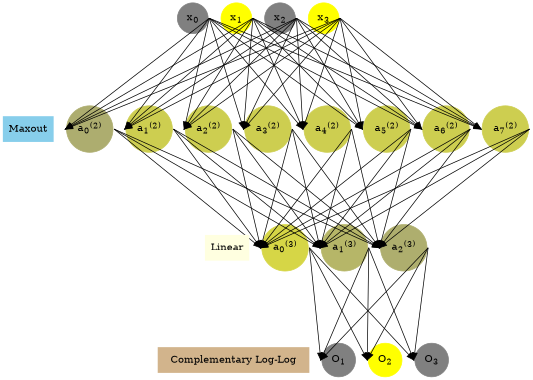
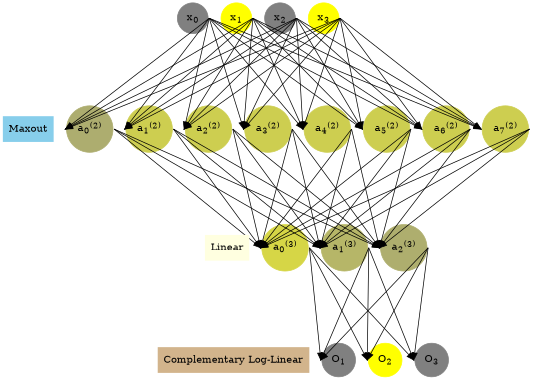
node "Complementary Log-Log": label "Complementary Log-Log" -> "Complementary Log-Linear"
